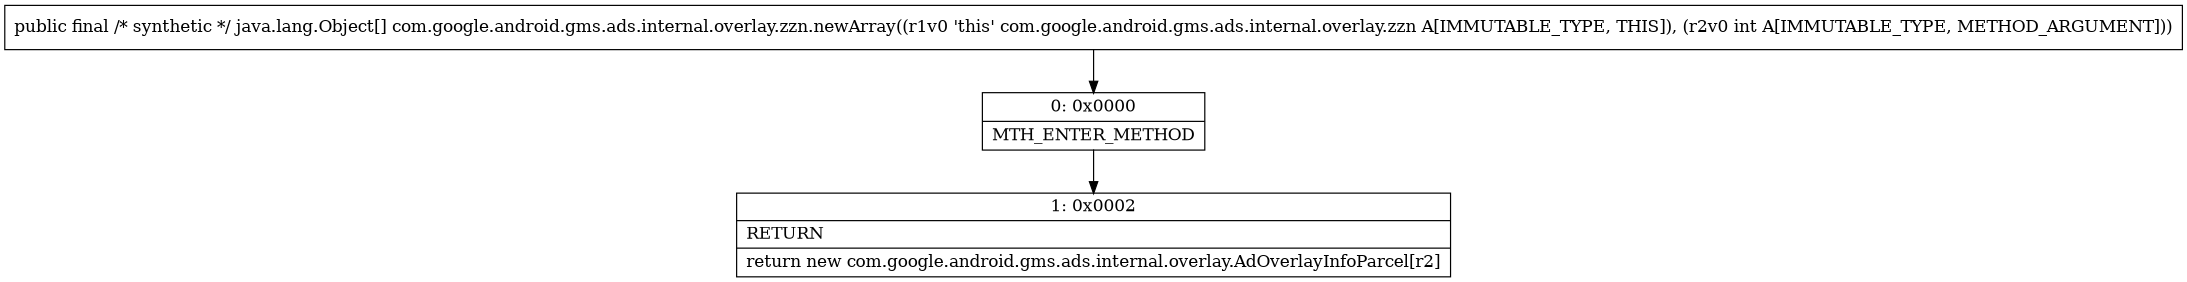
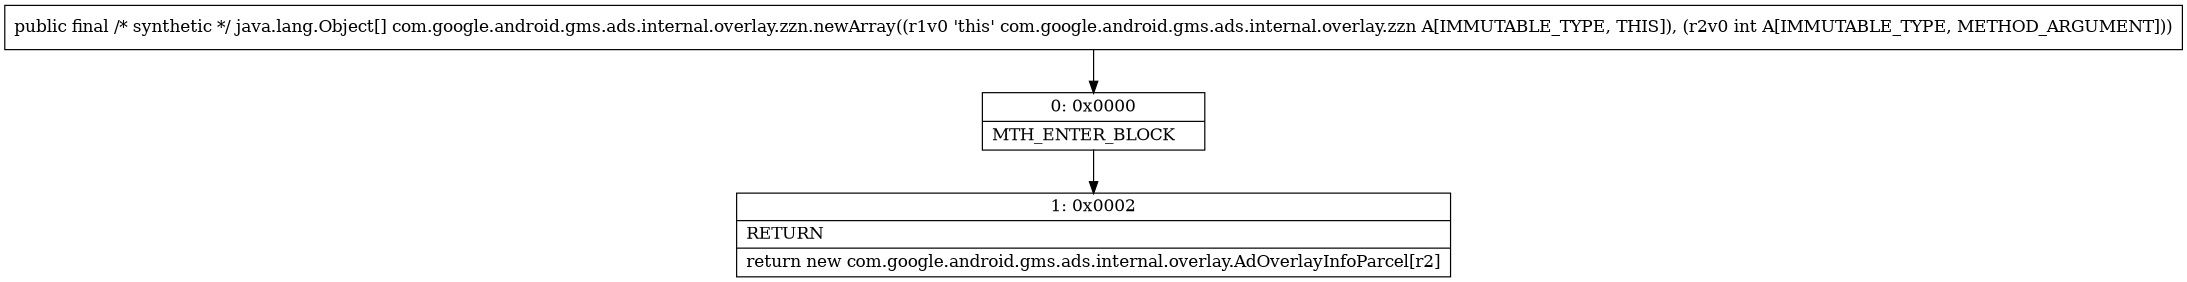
node "0: 0x0000": text "MTH_ENTER_METHOD" -> "MTH_ENTER_BLOCK"
